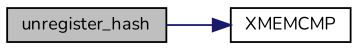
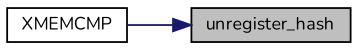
edge "unregister_hash" -> "XMEMCMP": reversed
